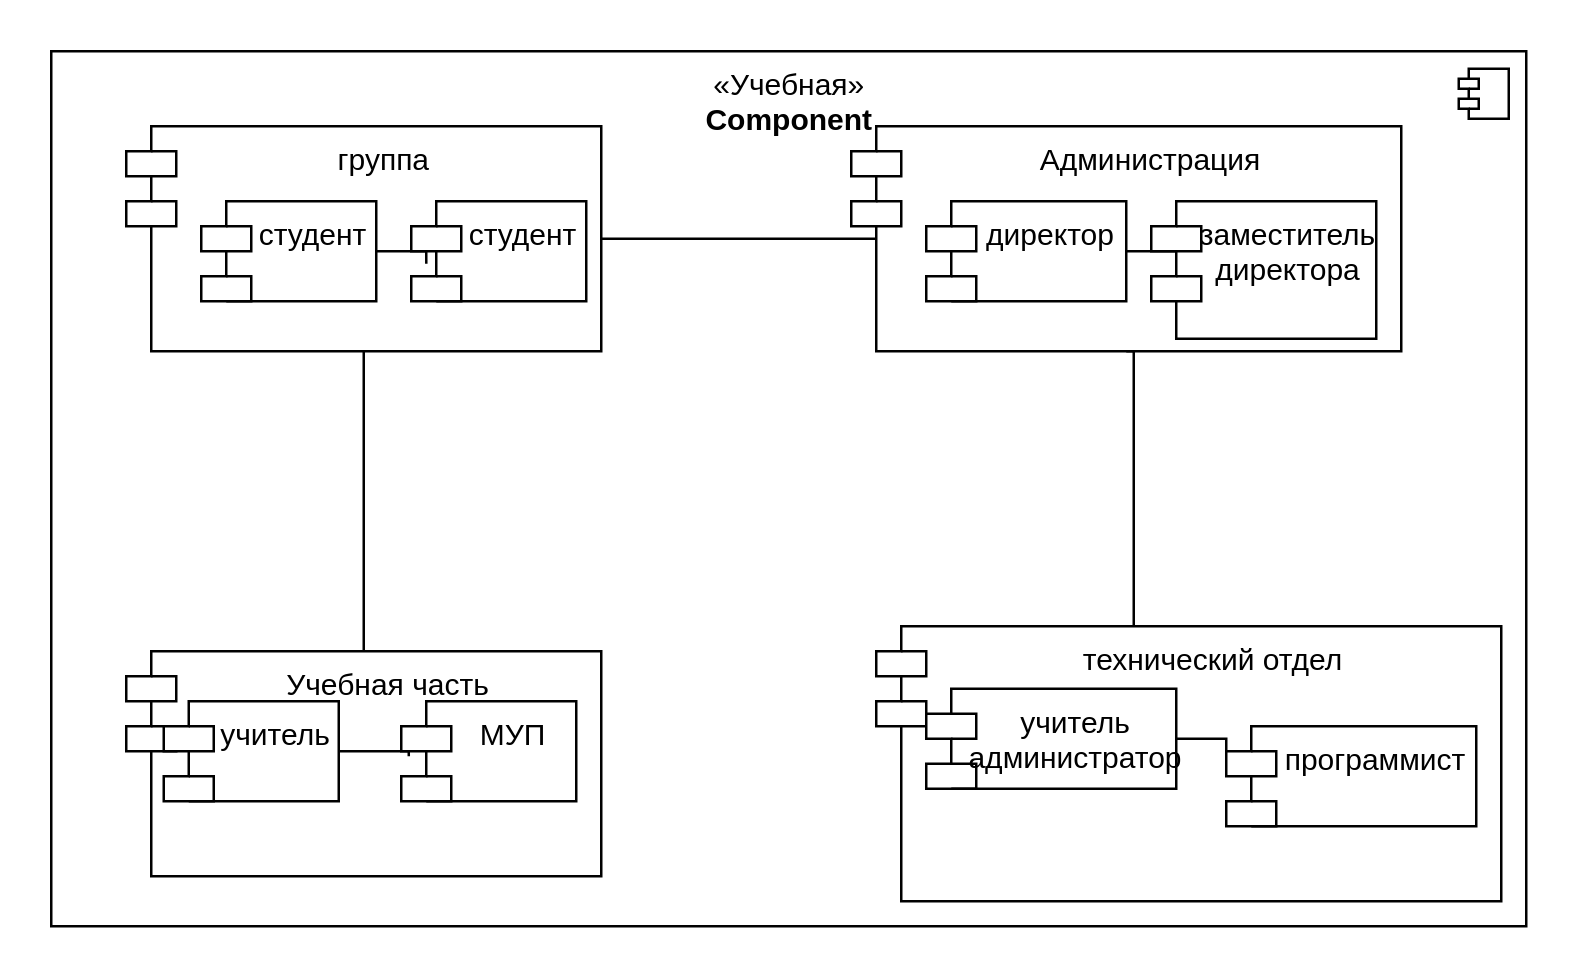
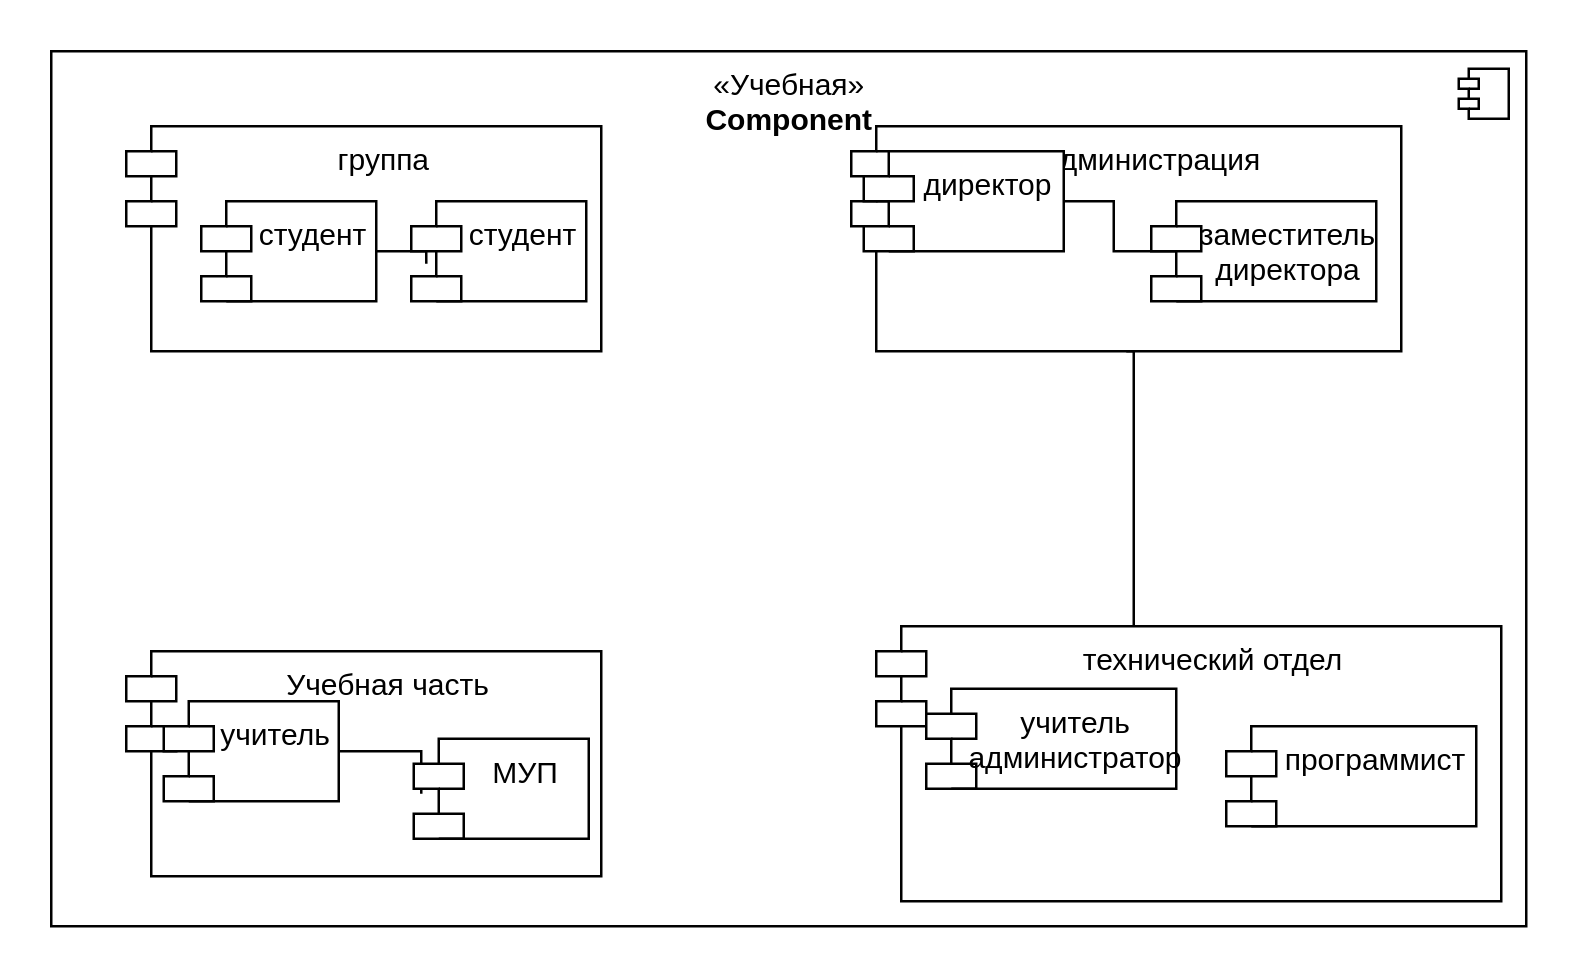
edge "группа" -- "Администрация": removed
node "директор": moved (1026, 251) -> (964, 201)
node "заместитель директора": size 225x138 -> 225x100
edge "группа" -- "Учебная часть": removed
edge "учитель администратор" -- "программист": removed
node "МУП": moved (489, 751) -> (501, 789)
